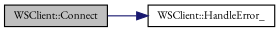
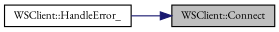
edge "WSClient::Connect" -> "WSClient::HandleError_": reversed
